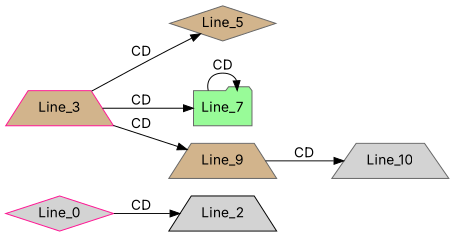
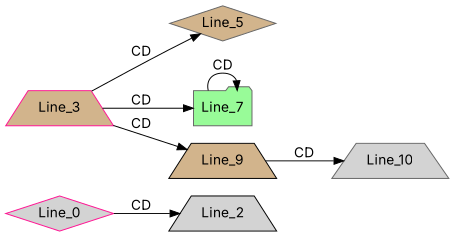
node "Line_9": color gray40 -> black
